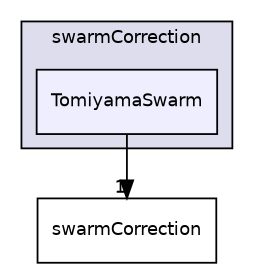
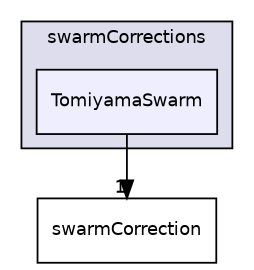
cluster "swarmCorrection": label "swarmCorrection" -> "swarmCorrections"
